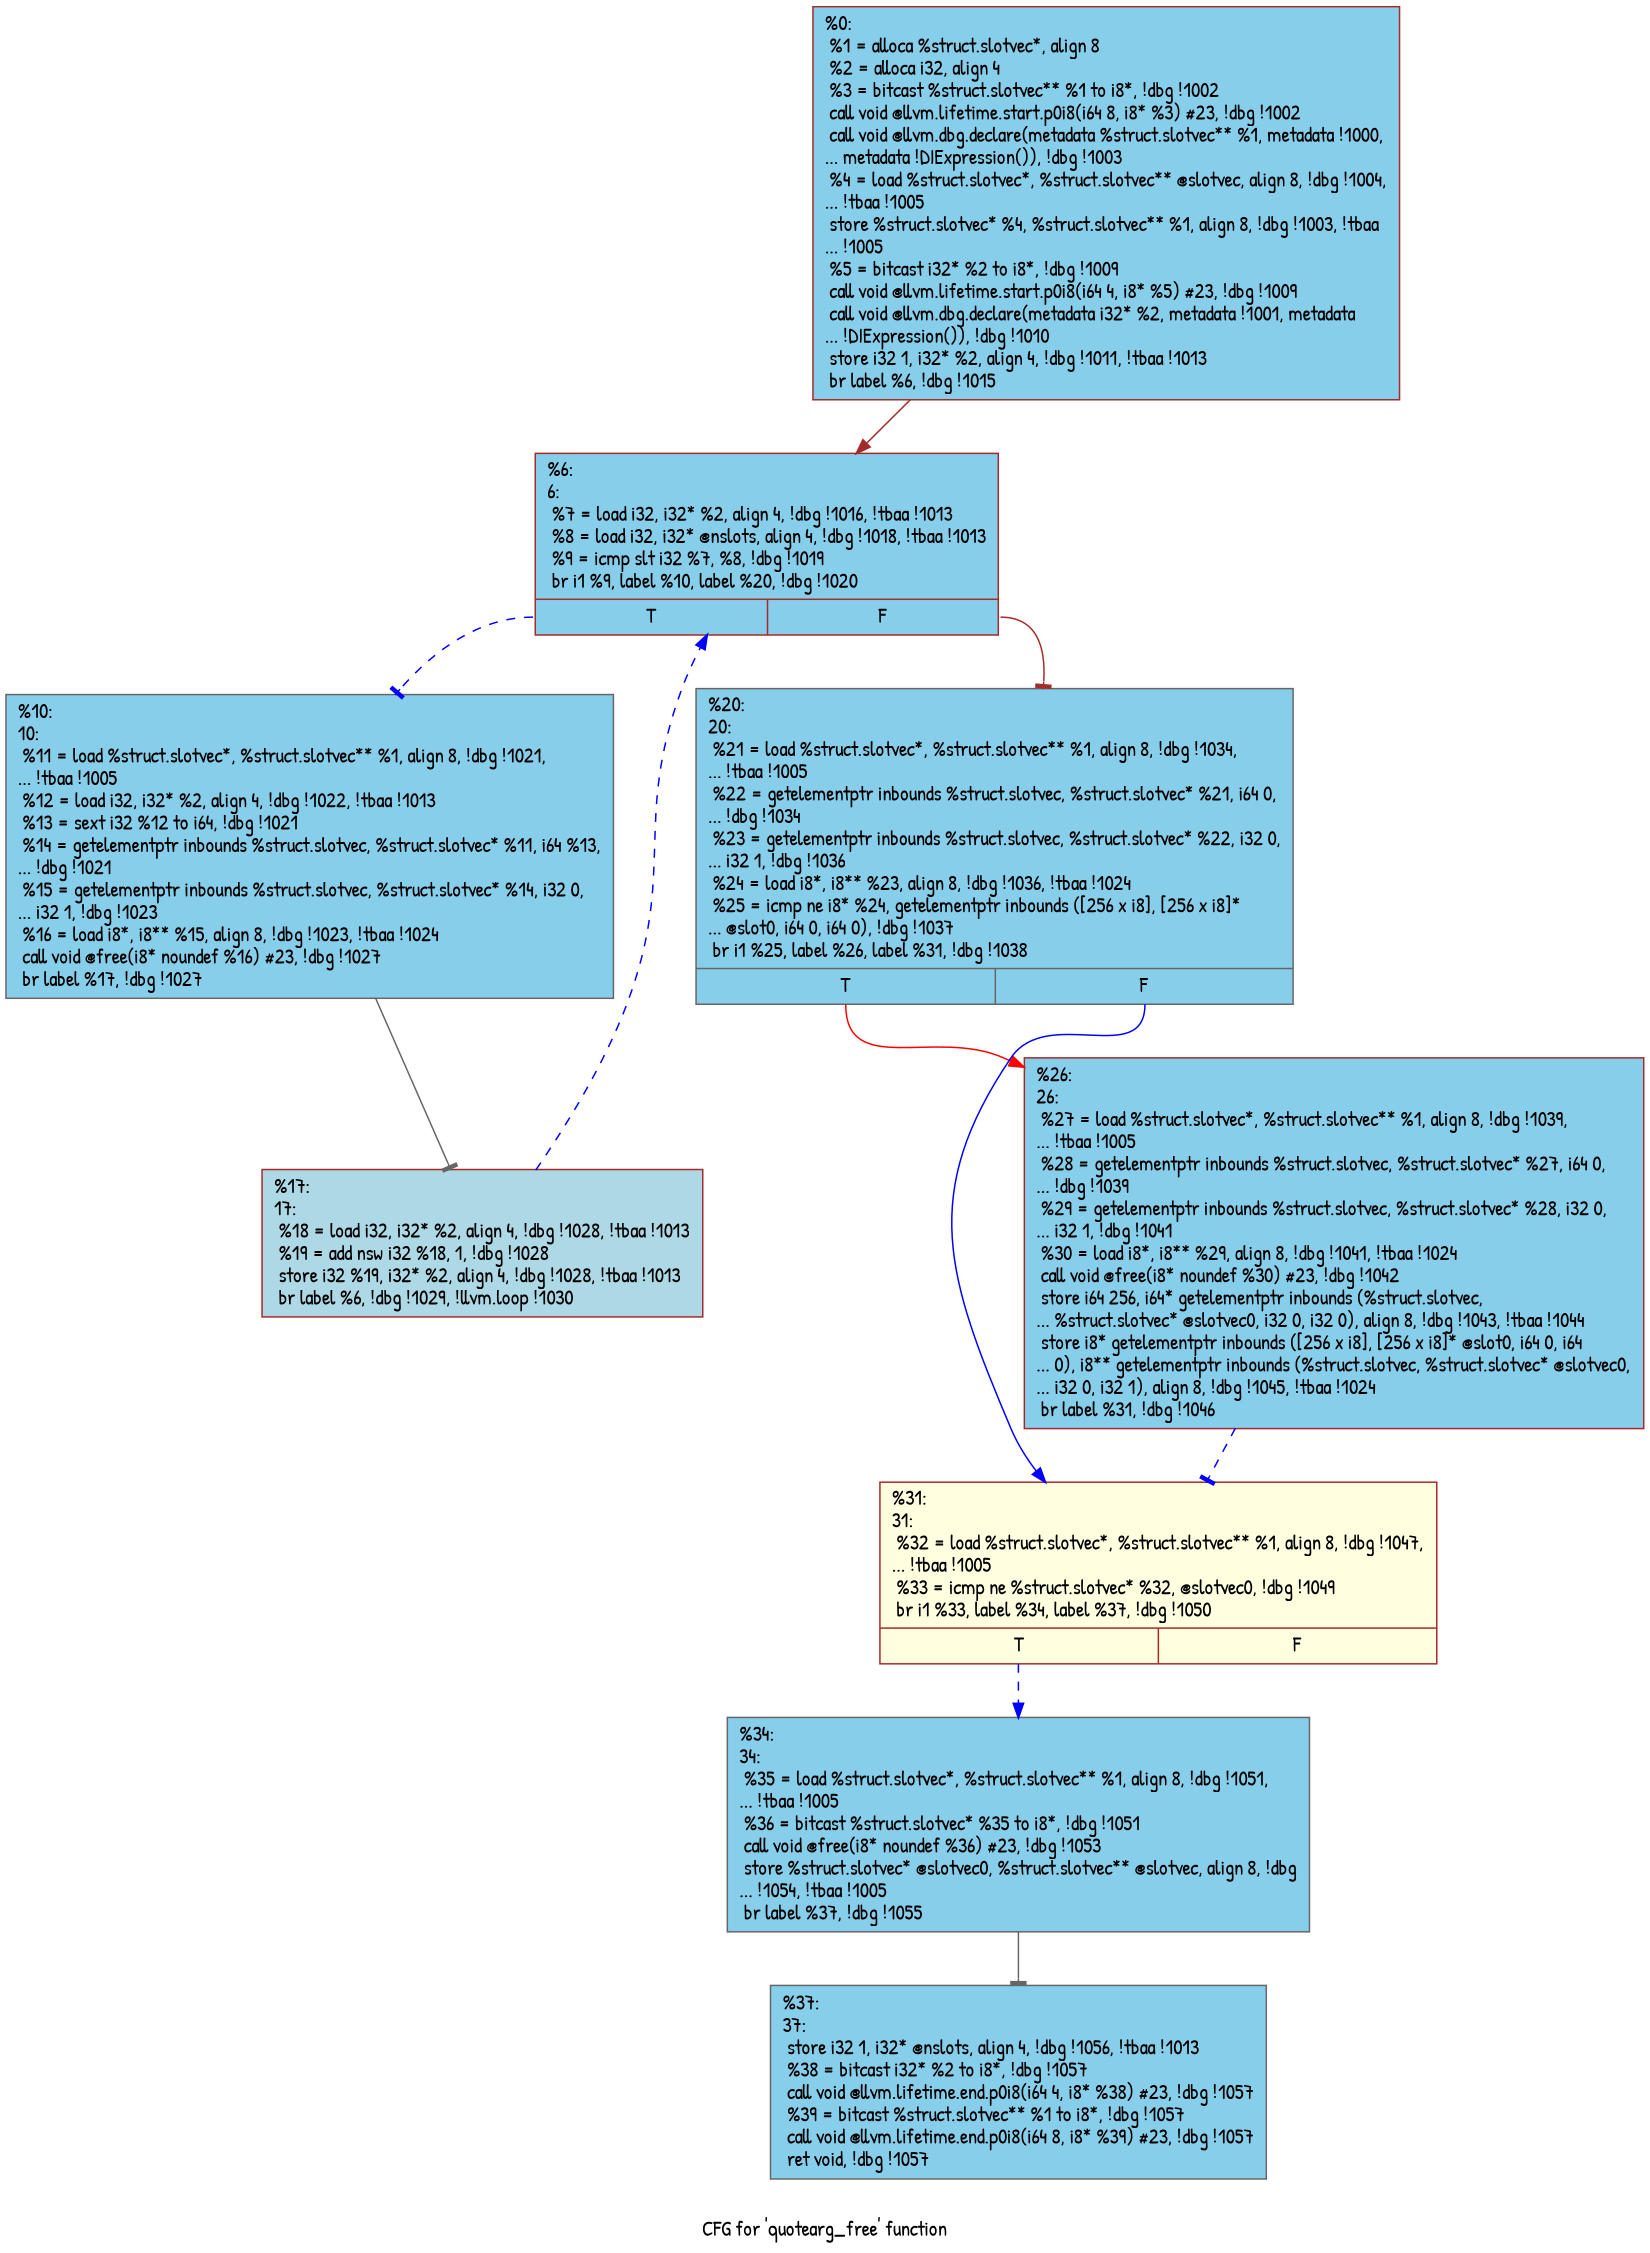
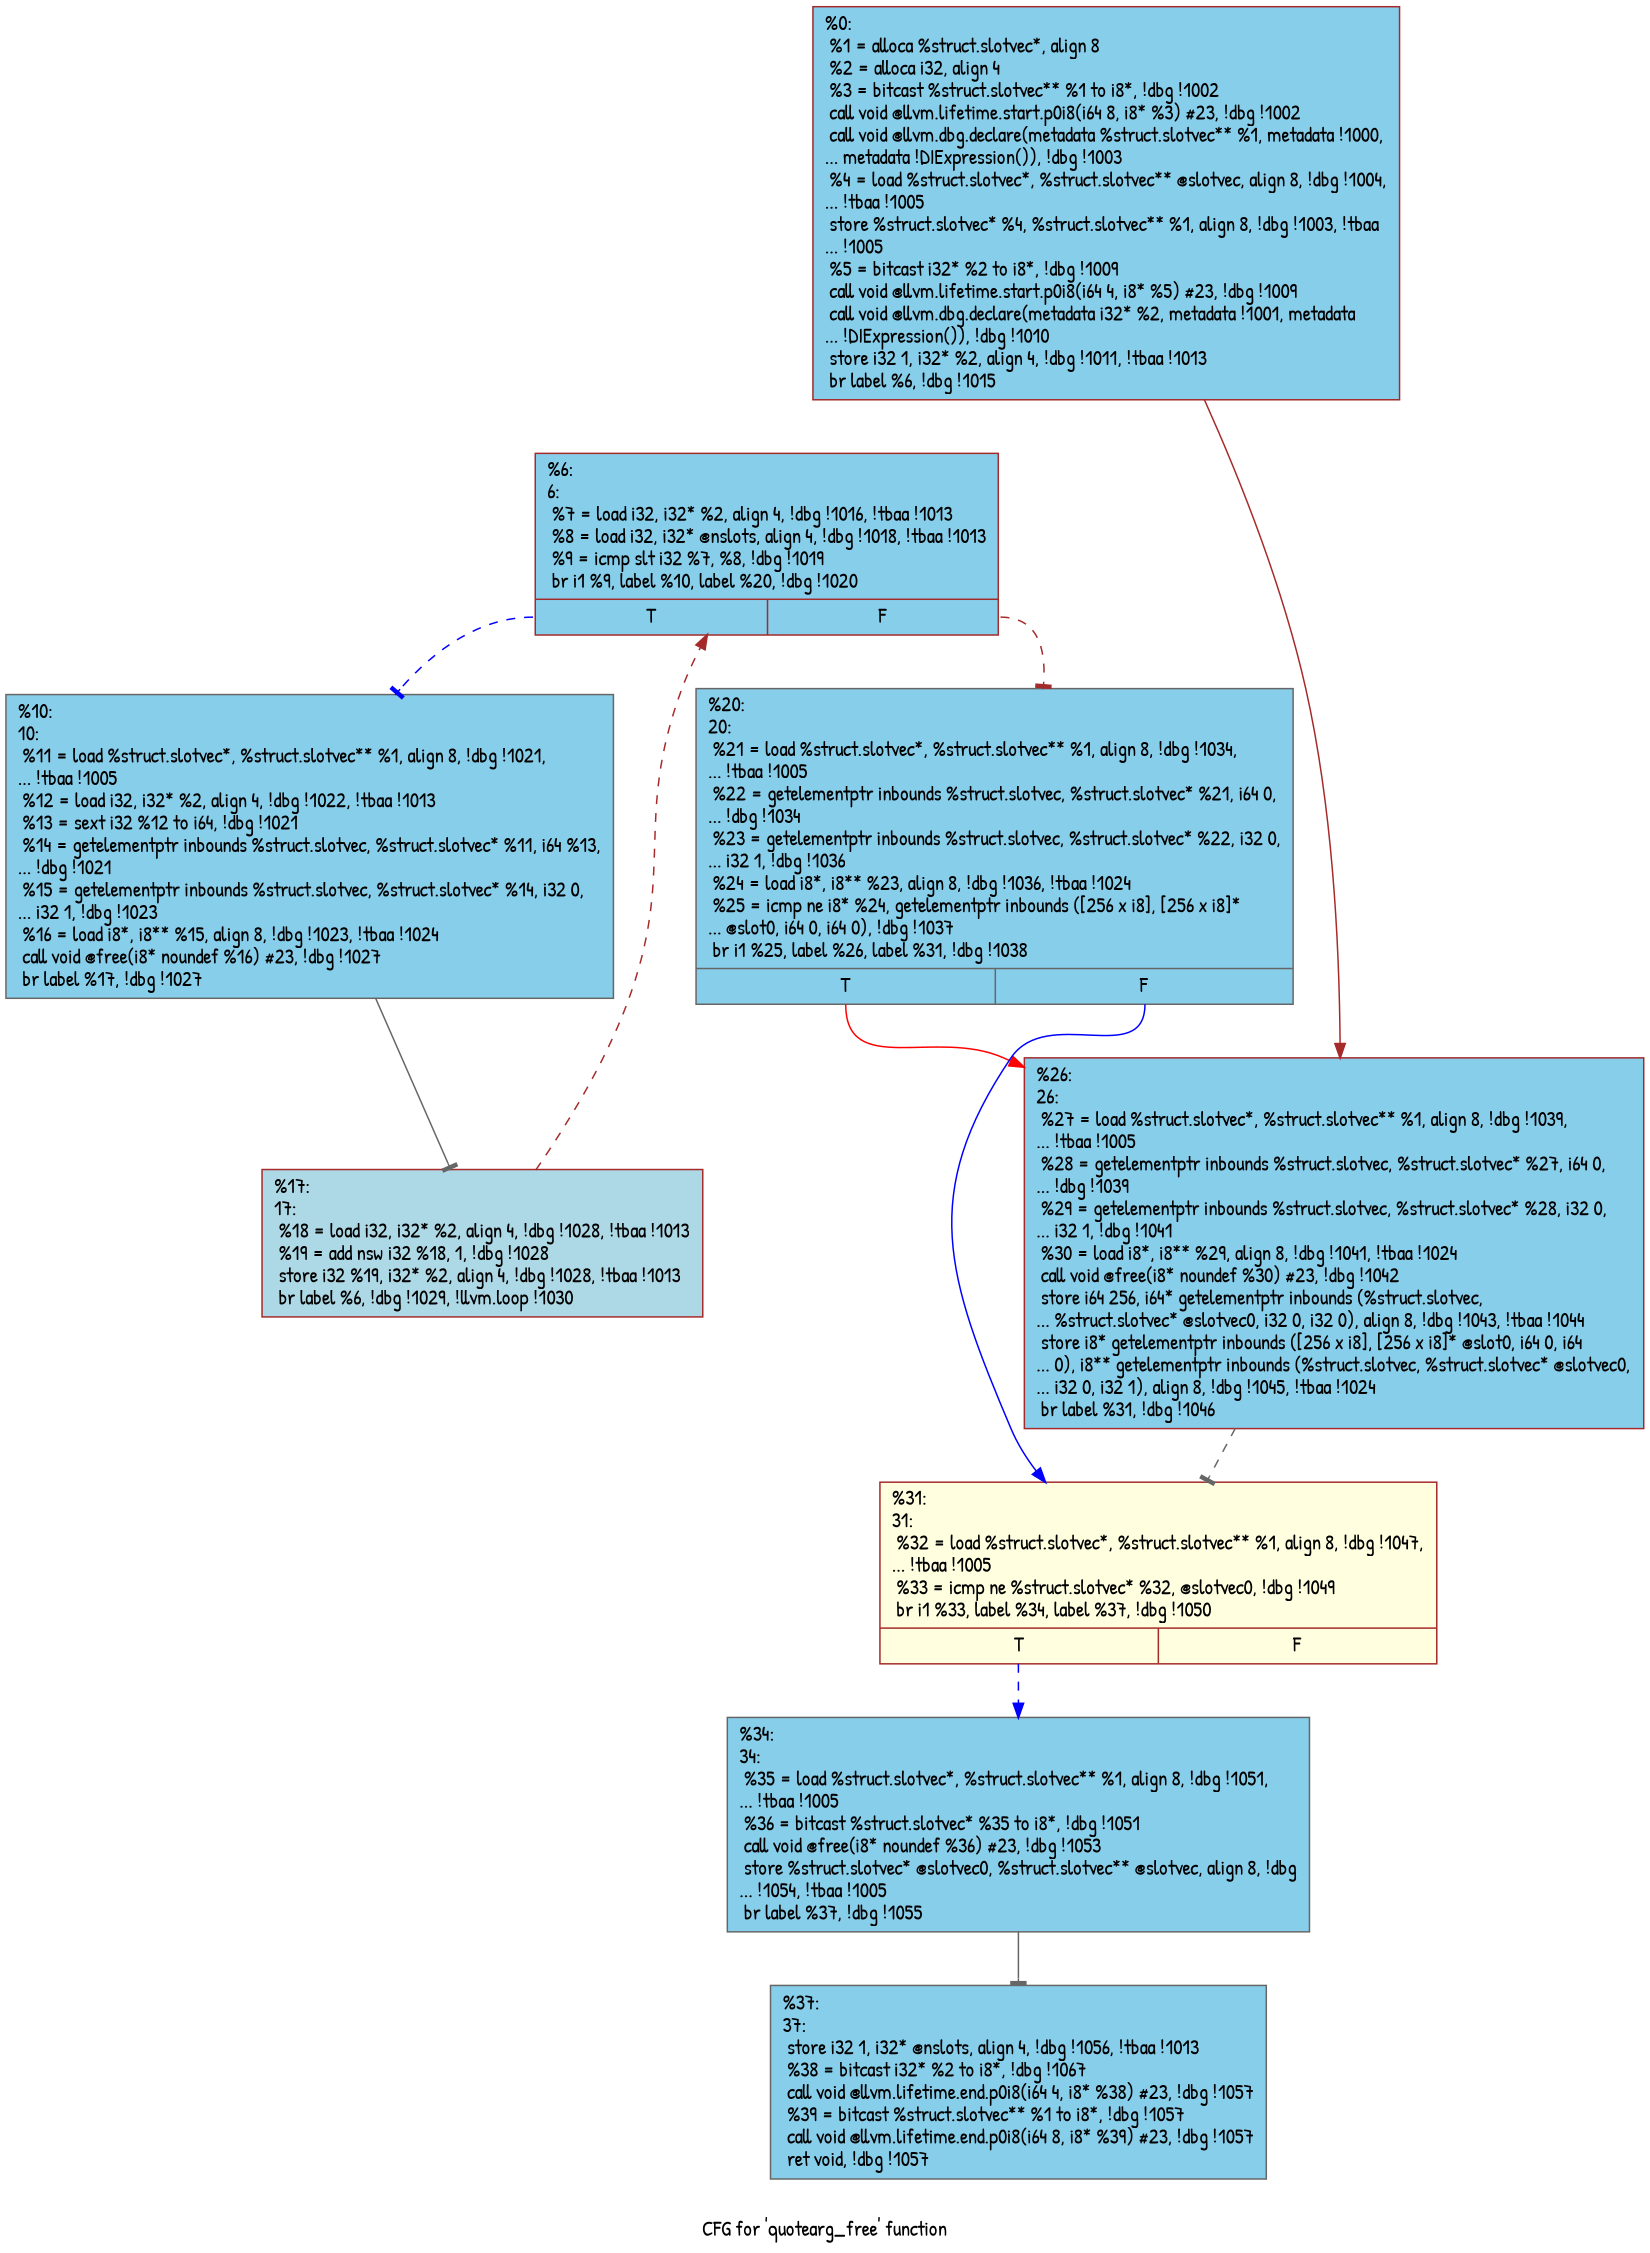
edge "%0:" -> "%6:": now "%0:" -> "%26:"
edge "%6:" -> "%20:": style solid -> dashed
edge "%17:" -> "%6:": color blue -> brown
edge "%26:" -> "%31:": color blue -> gray40
node "%37:": text "%38 = bitcast i32* %2 to i8*, !dbg !1057" -> "%38 = bitcast i32* %2 to i8*, !dbg !1067"
